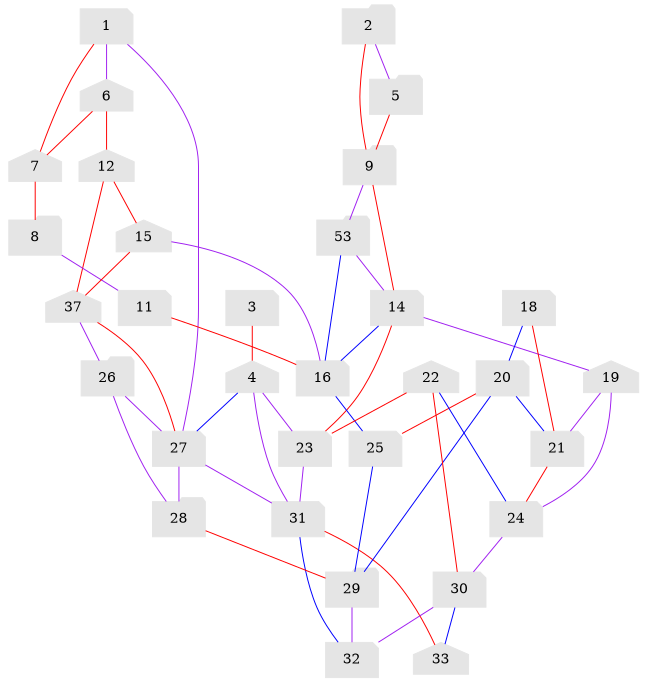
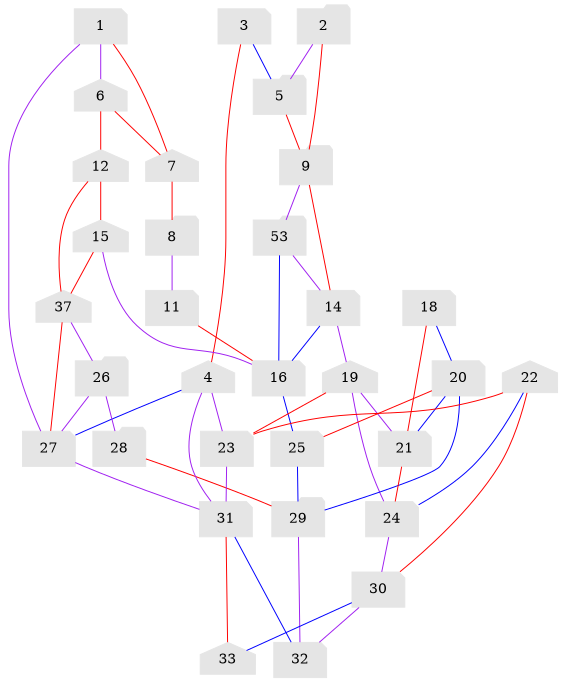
edge "3" -- "5": added
edge "14" -- "23": now "19" -- "23"
edge "27" -- "28": removed
